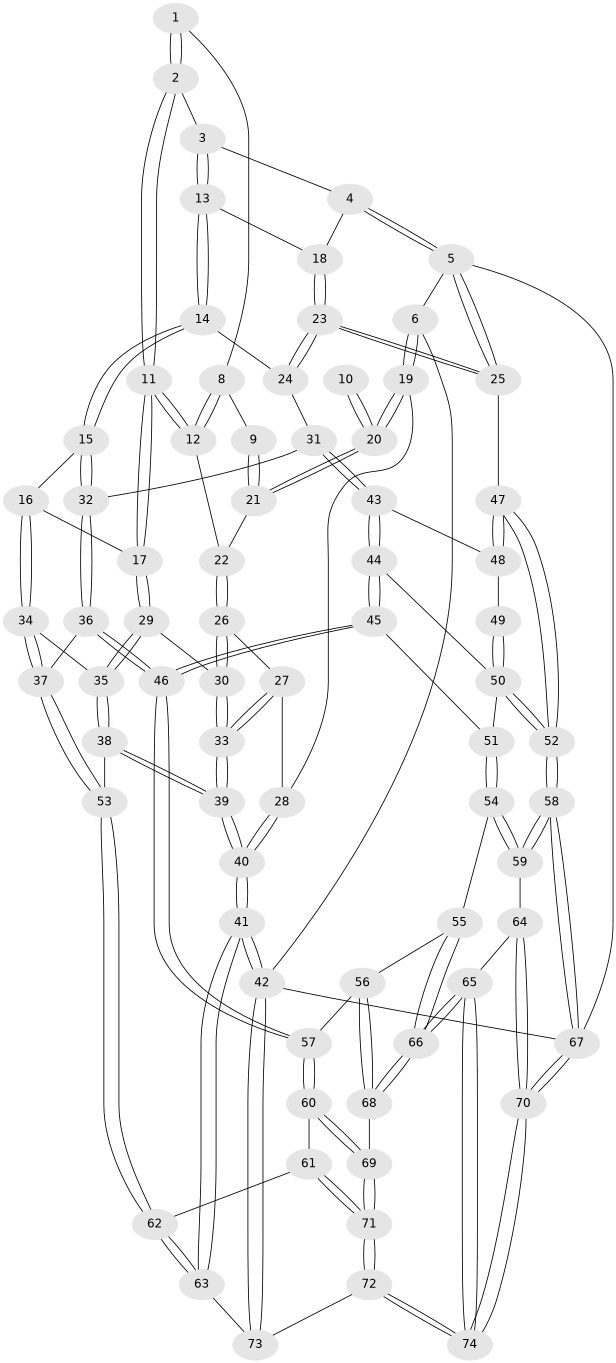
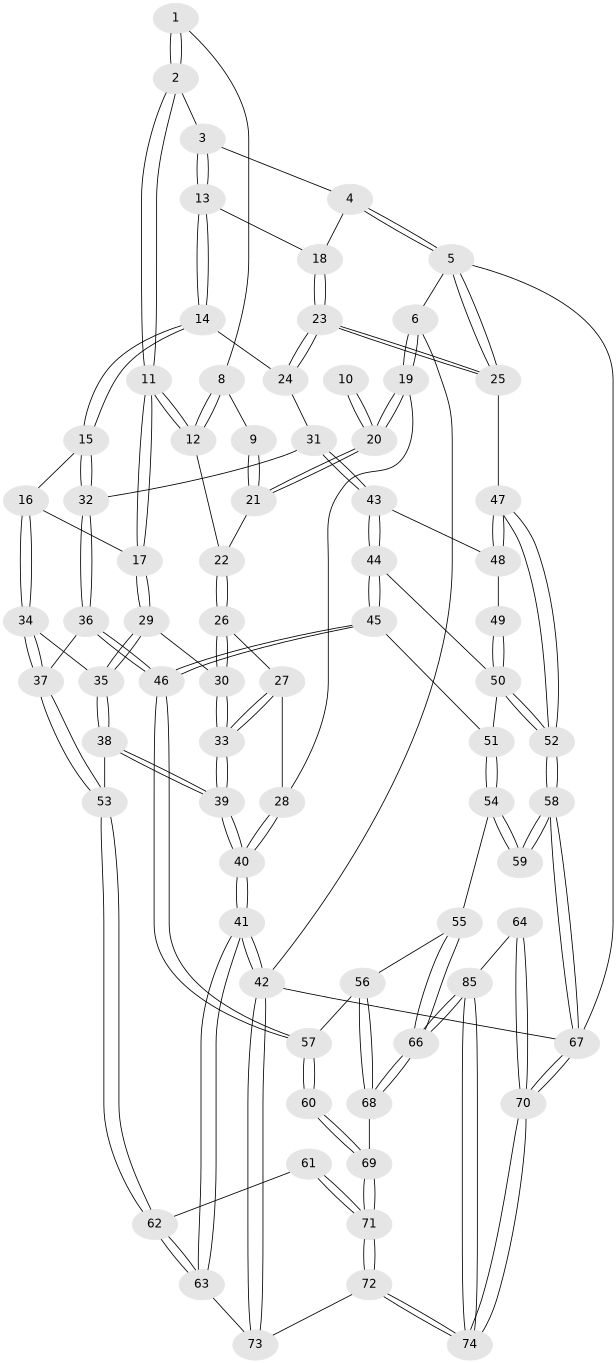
edge "59" -- "64": removed
node "65": label "65" -> "85"
edge "60" -- "61": removed
